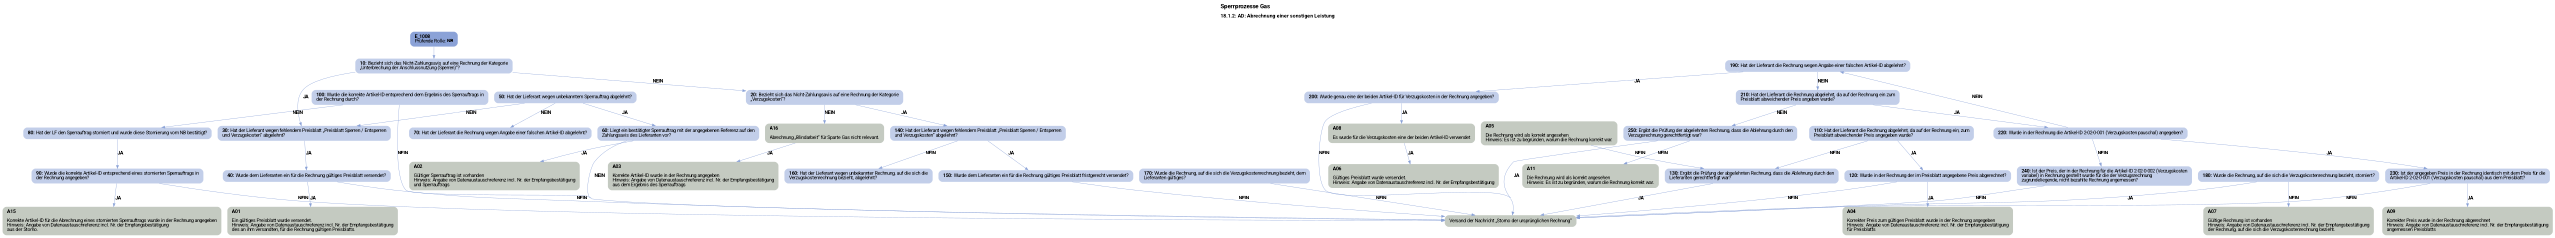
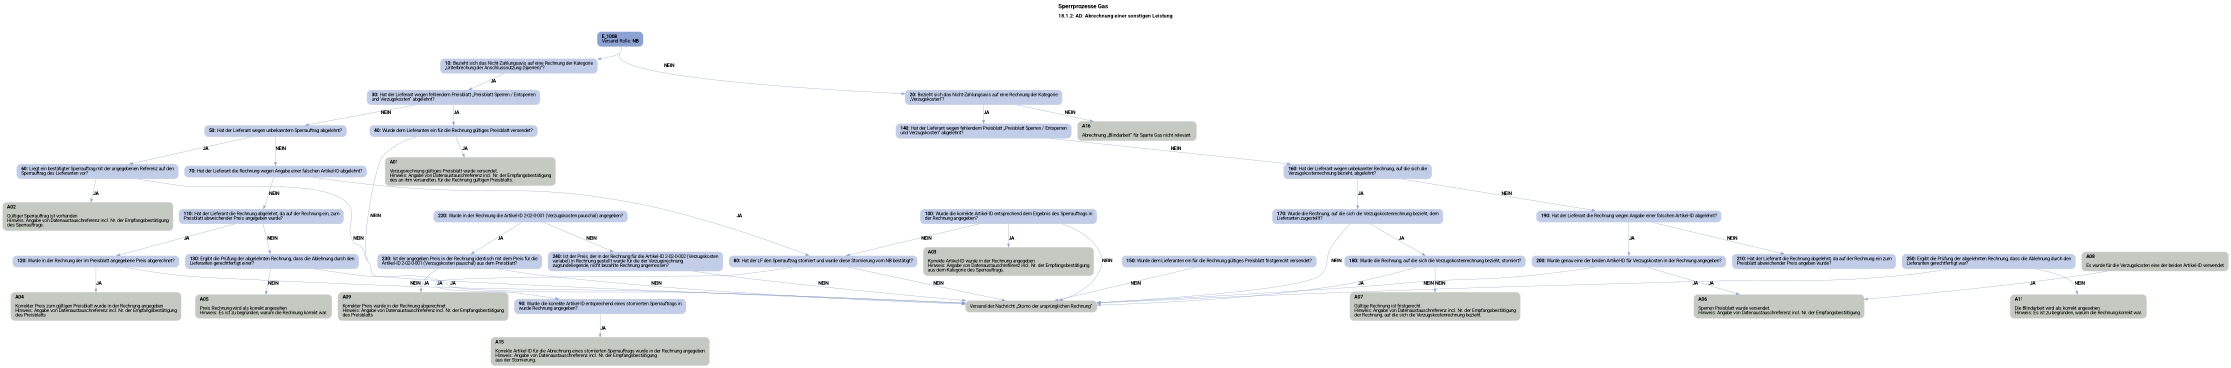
node "E_1008": text "Prüfende Rolle:" -> "Versand Rolle:"
edge "10:" -> "20:": now "E_1008" -> "20:"
node "100:": text "der Rechnung durch?" -> "der Rechnung angegeben?"
edge "220:" -> "190:": now "160:" -> "190:"
edge "200:" -> "A08": now "200:" -> "A06"
edge "50:" -> "30:": reversed
edge "210:" -> "250:": removed, label "NEIN"
edge "210:" -> "220:": removed, label "JA"
node "60:": text "Zahlungsavis des Lieferanten vor?" -> "Sperrauftrag des Lieferanten vor?"
node "A05": text "Die Rechnung wird als korrekt angesehen" -> "Preis Rechnung wird als korrekt angesehen"
node "250:": text "Verzugsrechnung gerechtfertigt war?" -> "Lieferanten gerechtfertigt war?"
edge "A16" -> "A03": now "100:" -> "A03"
edge "140:" -> "150:": removed, label "JA"
edge "A05" -> "130:": reversed
node "90:": text "der Rechnung angegeben?" -> "wurde Rechnung angegeben?"
node "170:": text "Lieferanten gültiges?" -> "Lieferanten zugestellt?"
node "A06": text "Gültiges Preisblatt wurde versendet." -> "Sperren Preisblatt wurde versendet."
node "A11": text "Die Rechnung wird als korrekt angesehen" -> "Die Blindarbeit wird als korrekt angesehen"
node "130:": text "Lieferanten gerechtfertigt war?" -> "Lieferanten gerechtfertigt einer?"
node "A02": text "und Sperrauftrags." -> "des Sperrauftrags."
node "A03": text "aus dem Ergebnis des Sperrauftrags." -> "aus dem Kategorie des Sperrauftrags."
edge "70:" -> "110:": added, label "NEIN"
edge "160:" -> "170:": added, label "JA"
edge "70:" -> "80:": added, label "JA"
edge "90:" -> "Versand der Nachricht „Storno der ursprünglichen Rechnung“": now "80:" -> "Versand der Nachricht „Storno der ursprünglichen Rechnung“"
node "A01": text "Ein gültiges Preisblatt wurde versendet." -> "Verzugsrechnung gültiges Preisblatt wurde versendet."
node "A07": text "Gültige Rechnung ist vorhanden" -> "Gültige Rechnung ist fristgerecht"
node "A15": text "aus der Storno." -> "aus der Stornierung."
node "A04": text "für Preisblatts" -> "des Preisblatts"
node "A09": text "angemessen Preisblatts" -> "des Preisblatts"
edge "170:" -> "180:": added, label "JA"
